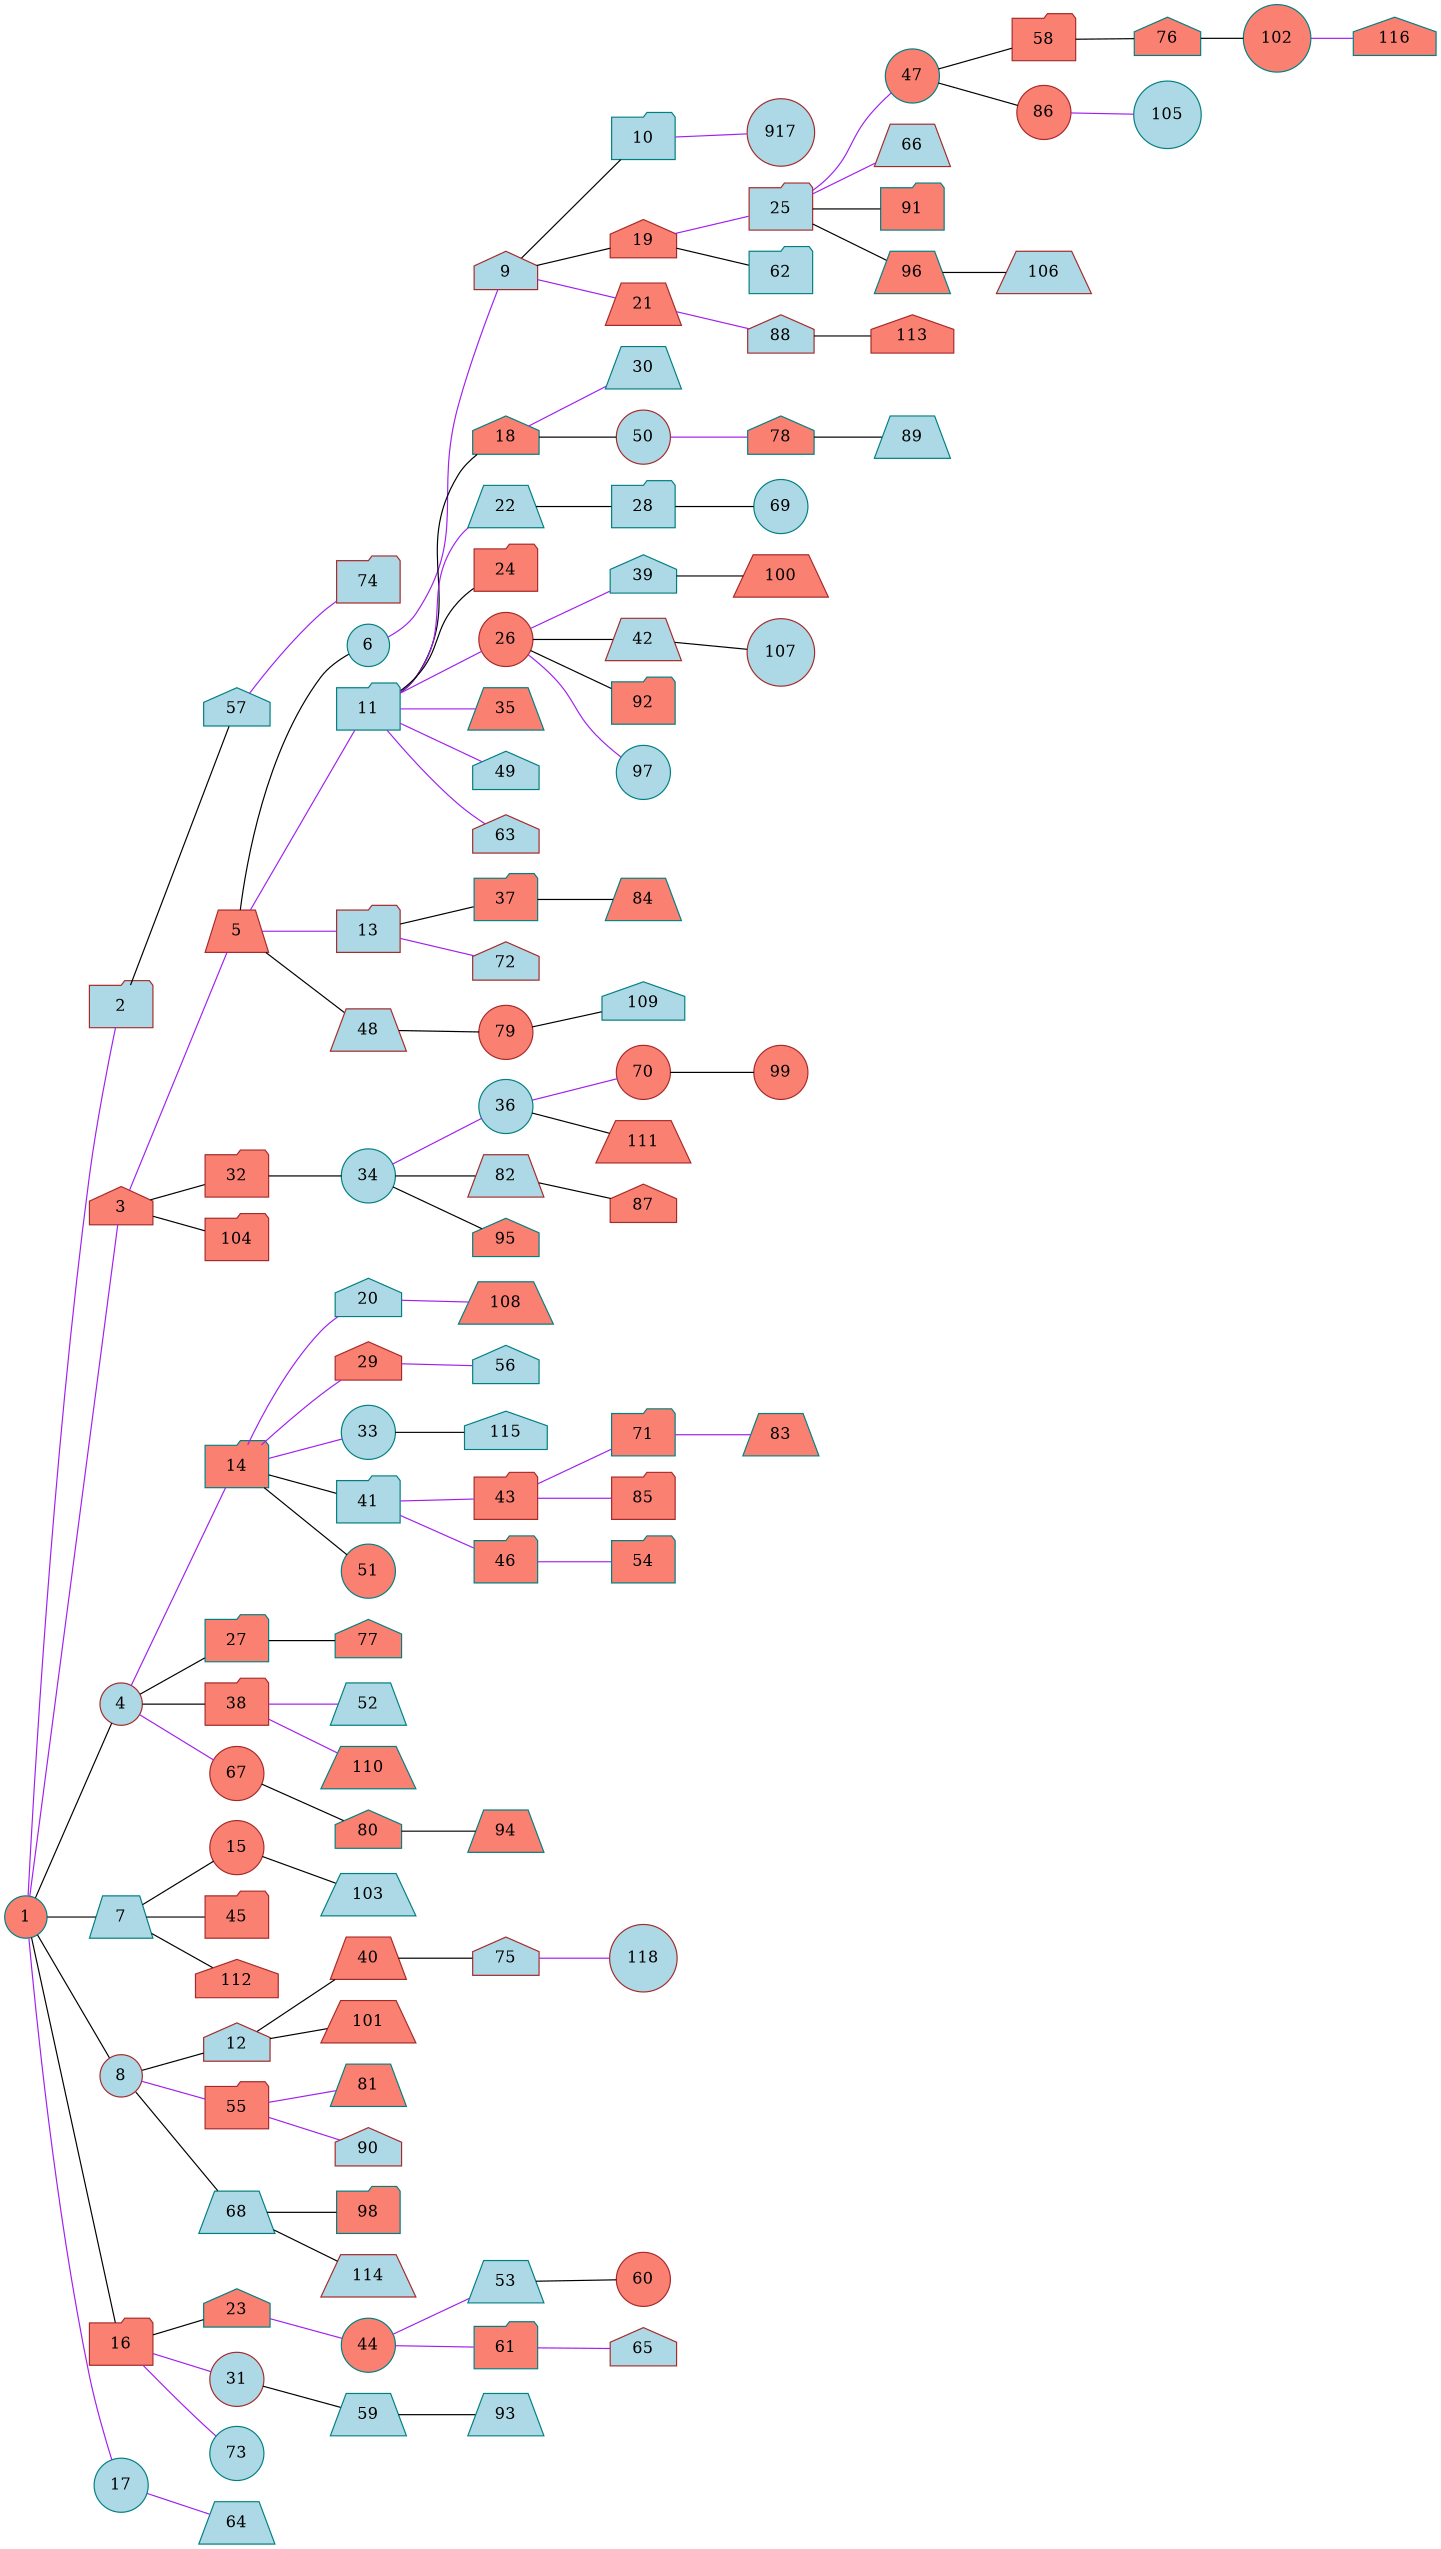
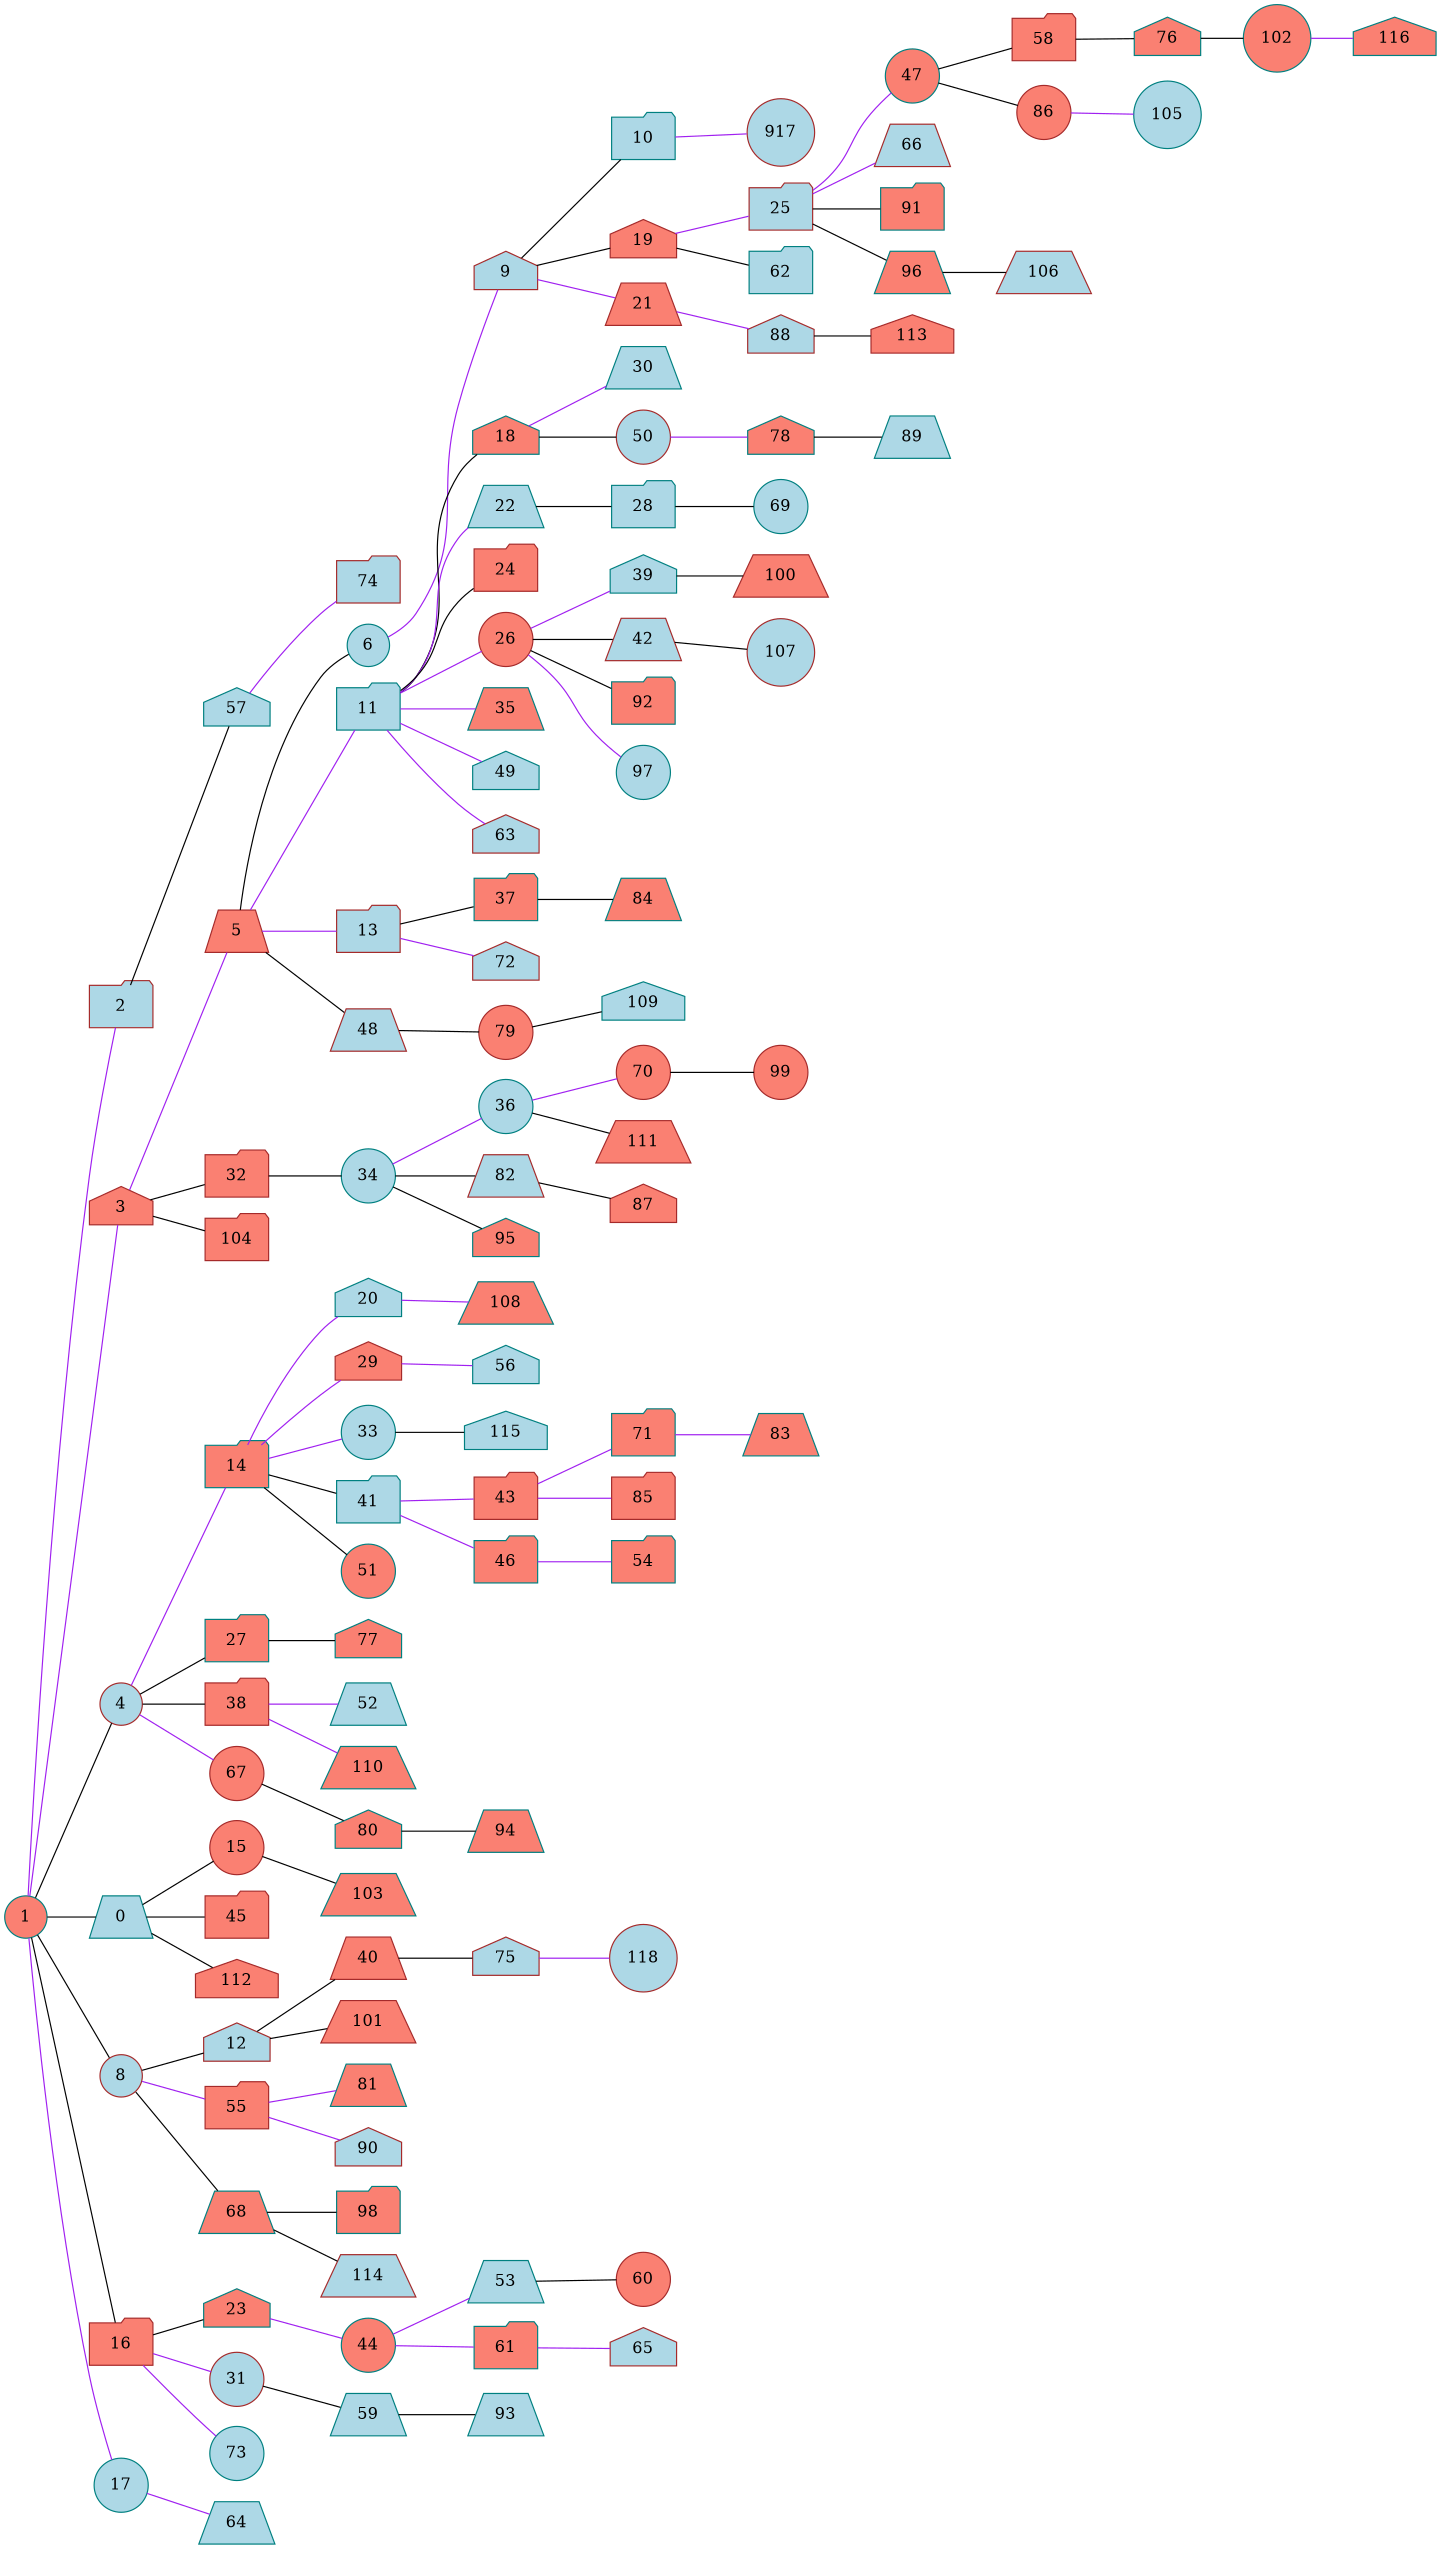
node "103": fillcolor lightblue -> salmon
node "7": label "7" -> "0"
node "68": fillcolor lightblue -> salmon
